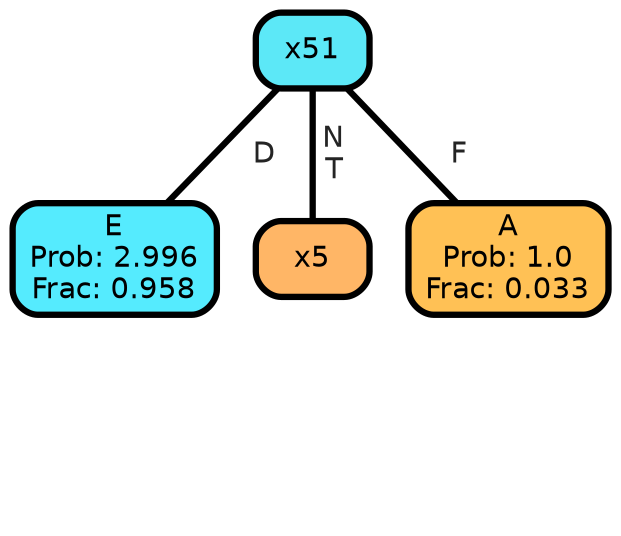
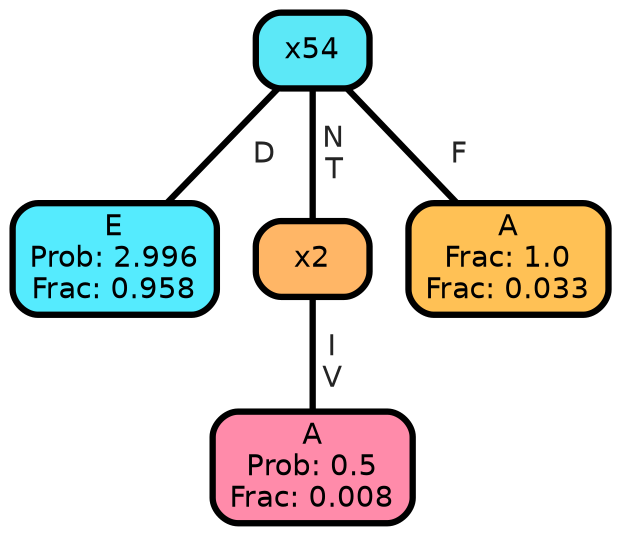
node "x51": label "x51" -> "x54"
node "x5": label "x5" -> "x2"
node "A Prob: 1.0 Frac: 0.033": label "A Prob: 1.0 Frac: 0.033" -> "A Frac: 1.0 Frac: 0.033"
node "A Prob: 0.5 Frac: 0.008": added
